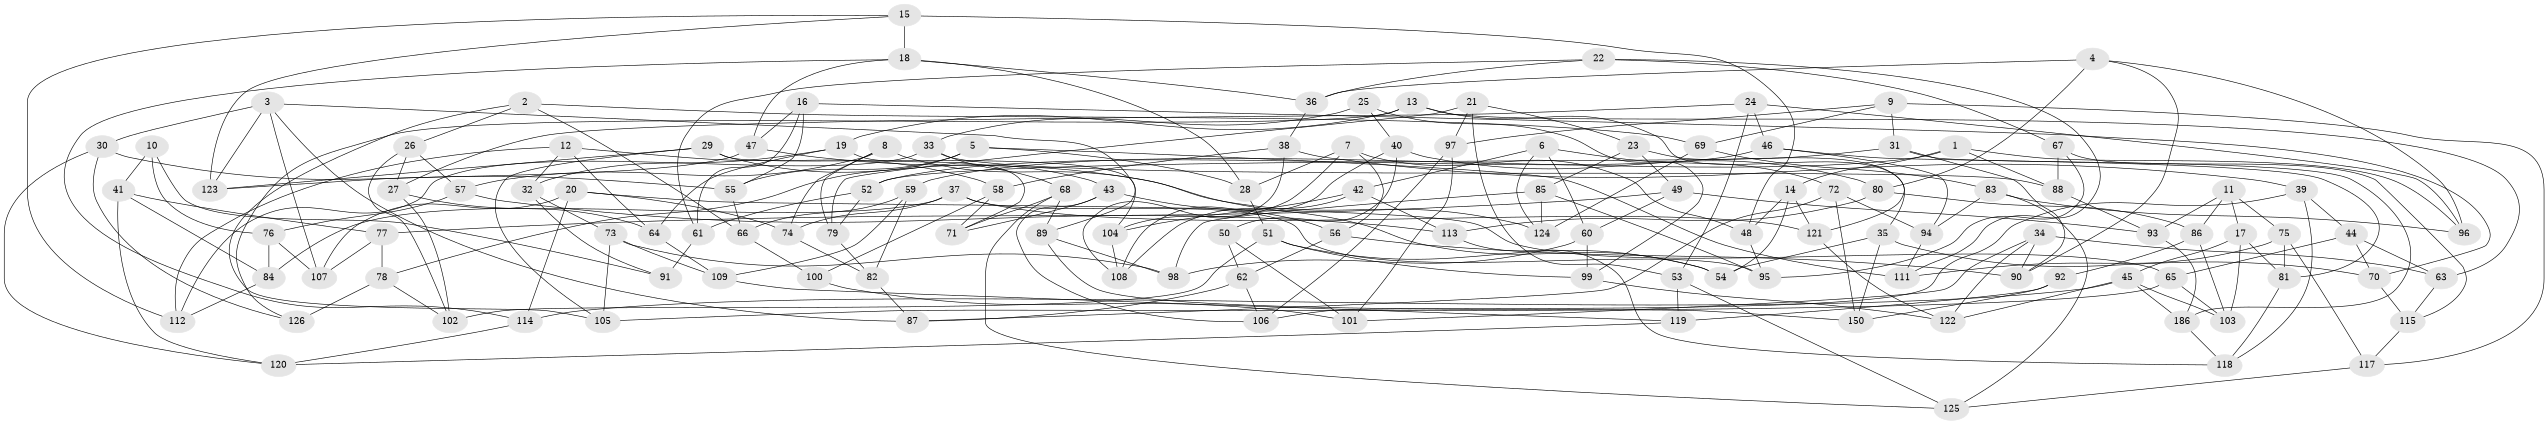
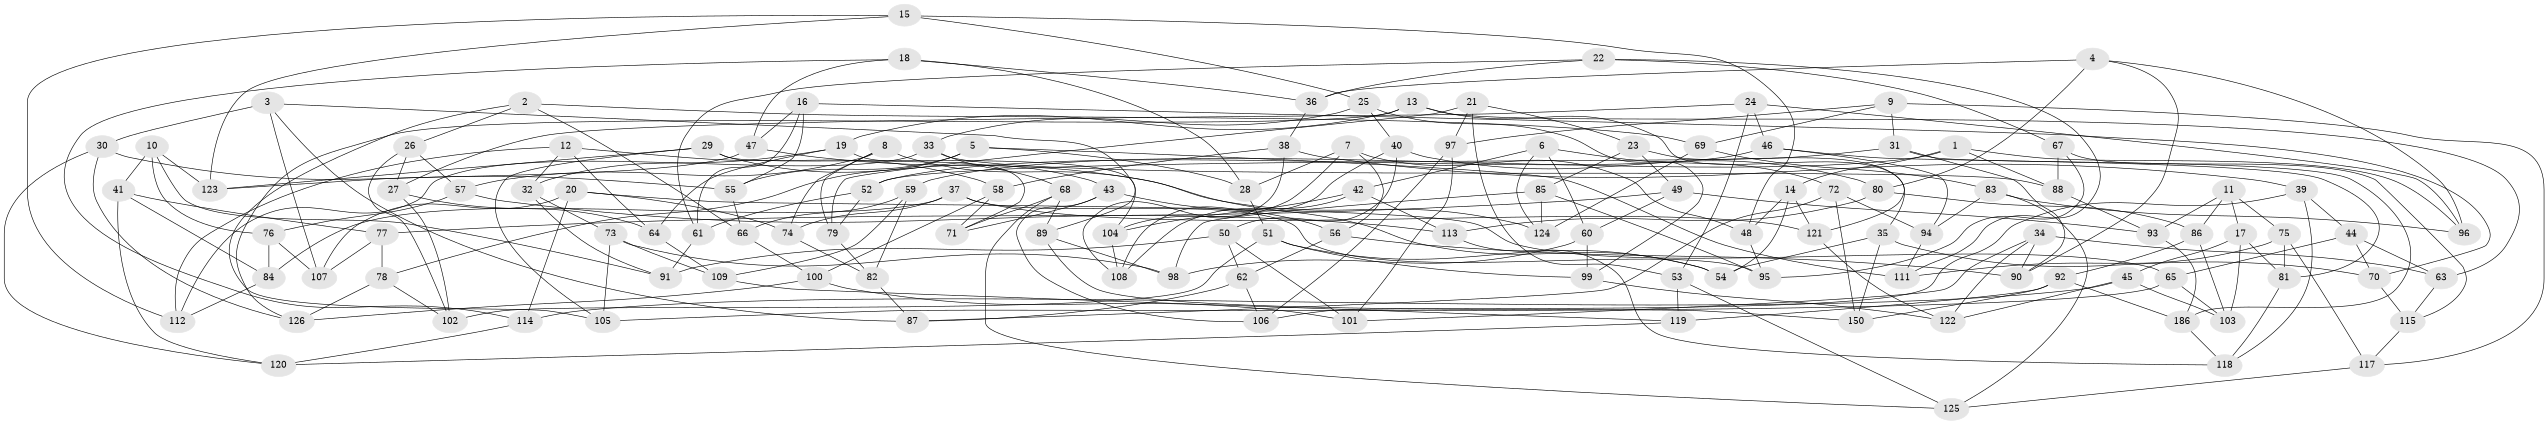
edge "15" -- "18": now "15" -- "25"
edge "3" -- "123": now "10" -- "123"
edge "50" -- "91": added
edge "45" -- "186": now "92" -- "186"
edge "100" -- "126": added
